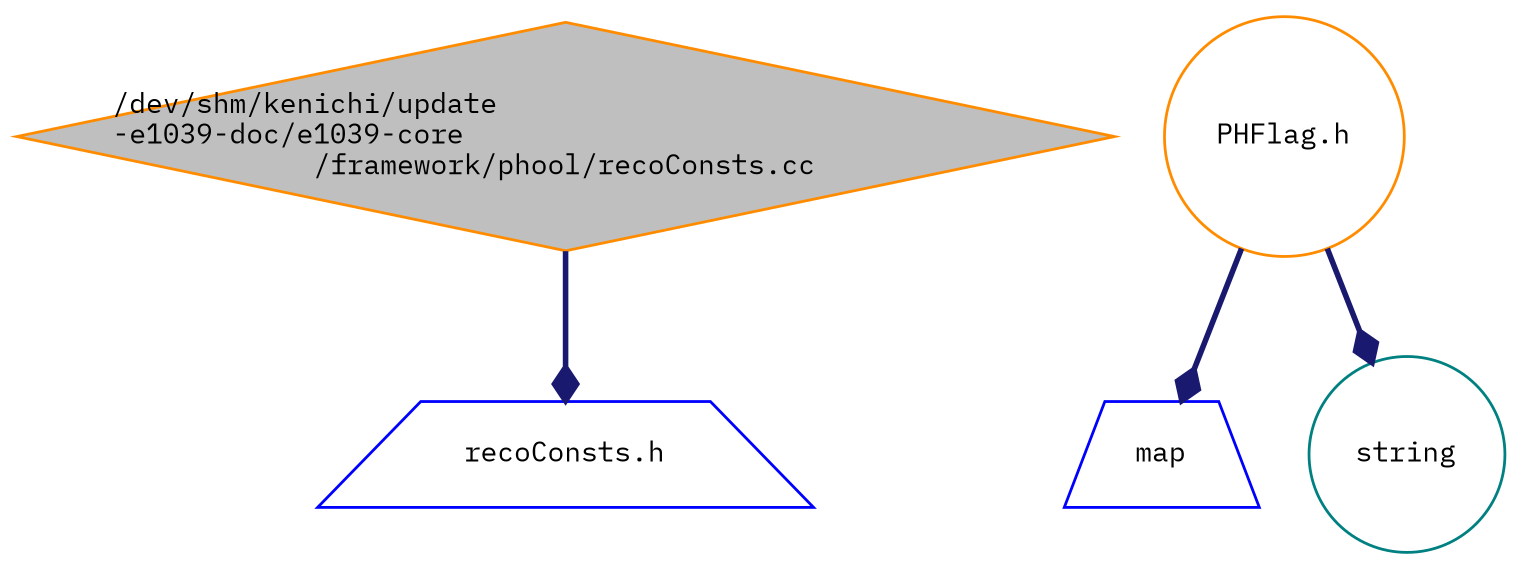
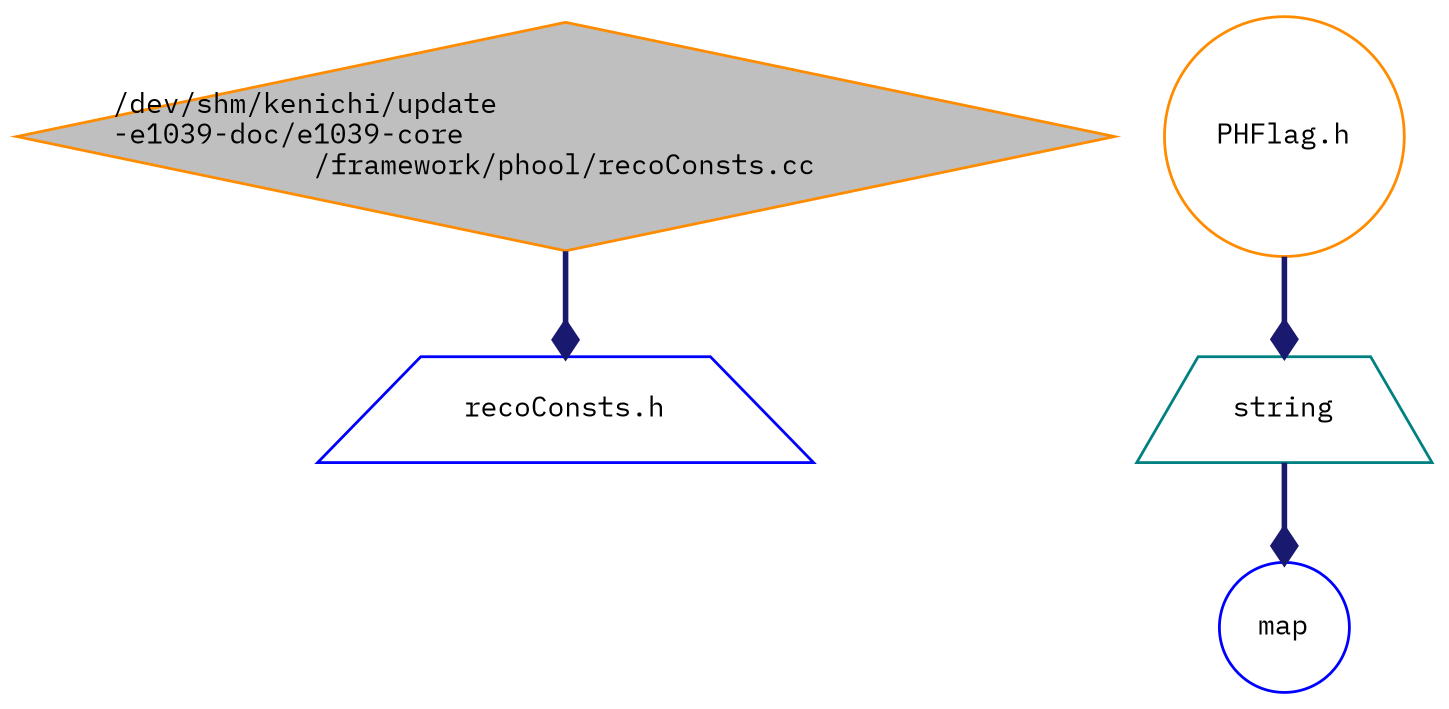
edge "PHFlag.h" -> "map": now "string" -> "map"
node "map": shape trapezium -> circle
node "string": shape circle -> trapezium
